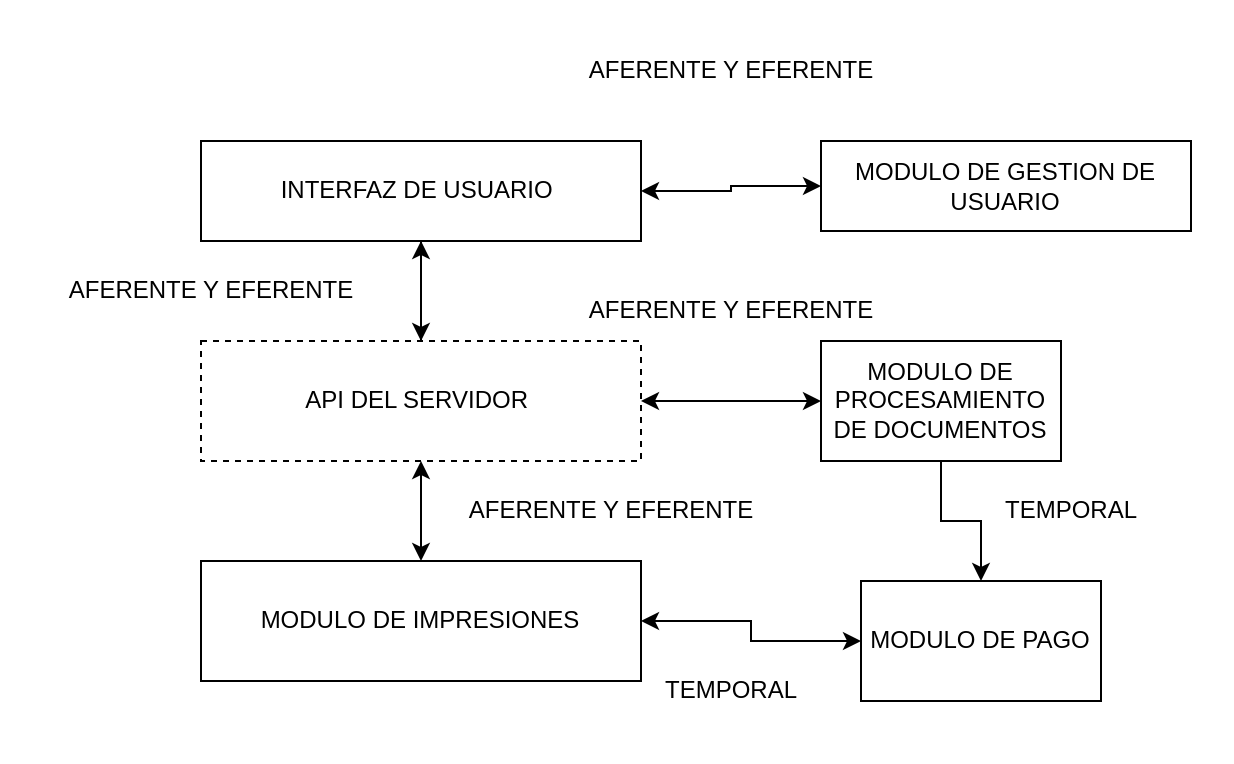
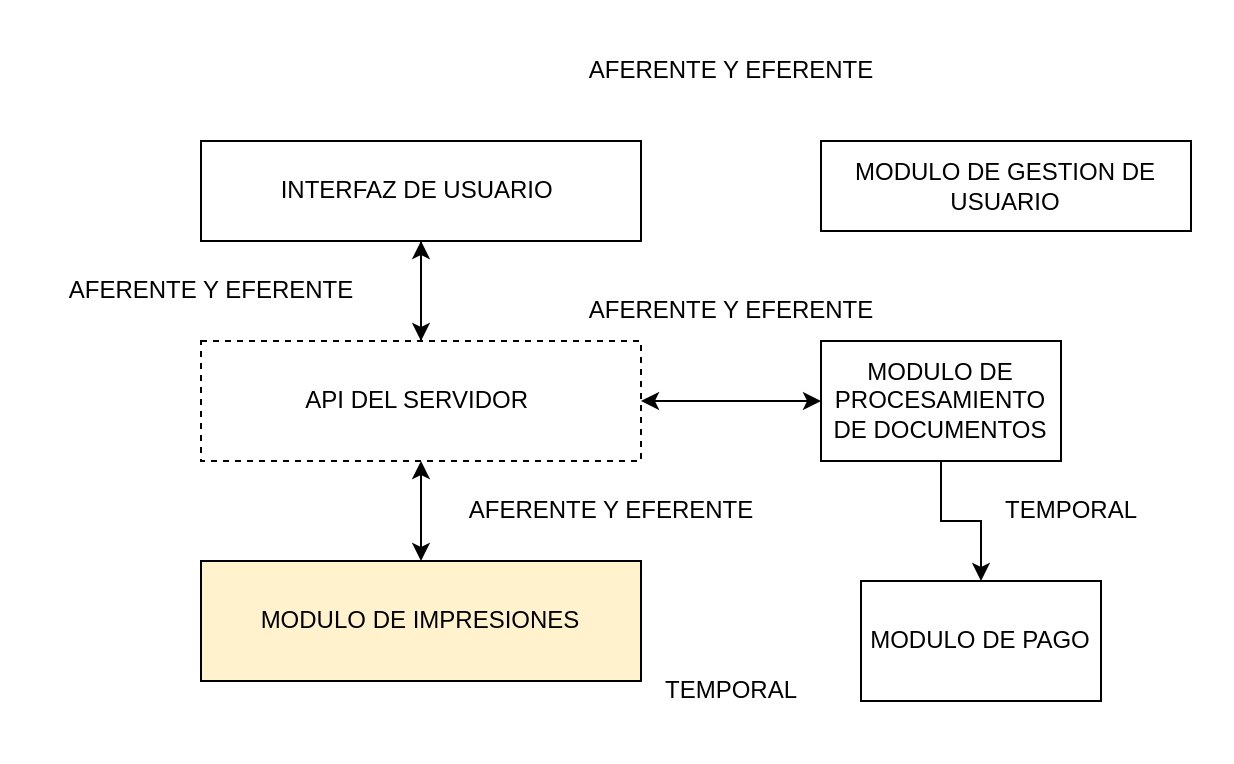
edge "MODULO DE GESTION DE USUARIO" -- "INTERFAZ DE USUARIO": removed
node "MODULO DE IMPRESIONES": fillcolor #ffffff -> #fff2cc
edge "MODULO DE IMPRESIONES" -- "MODULO DE PAGO": removed
